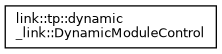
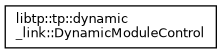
node "link::tp::dynamic _link::DynamicModuleControl": label "link::tp::dynamic _link::DynamicModuleControl" -> "libtp::tp::dynamic _link::DynamicModuleControl"
